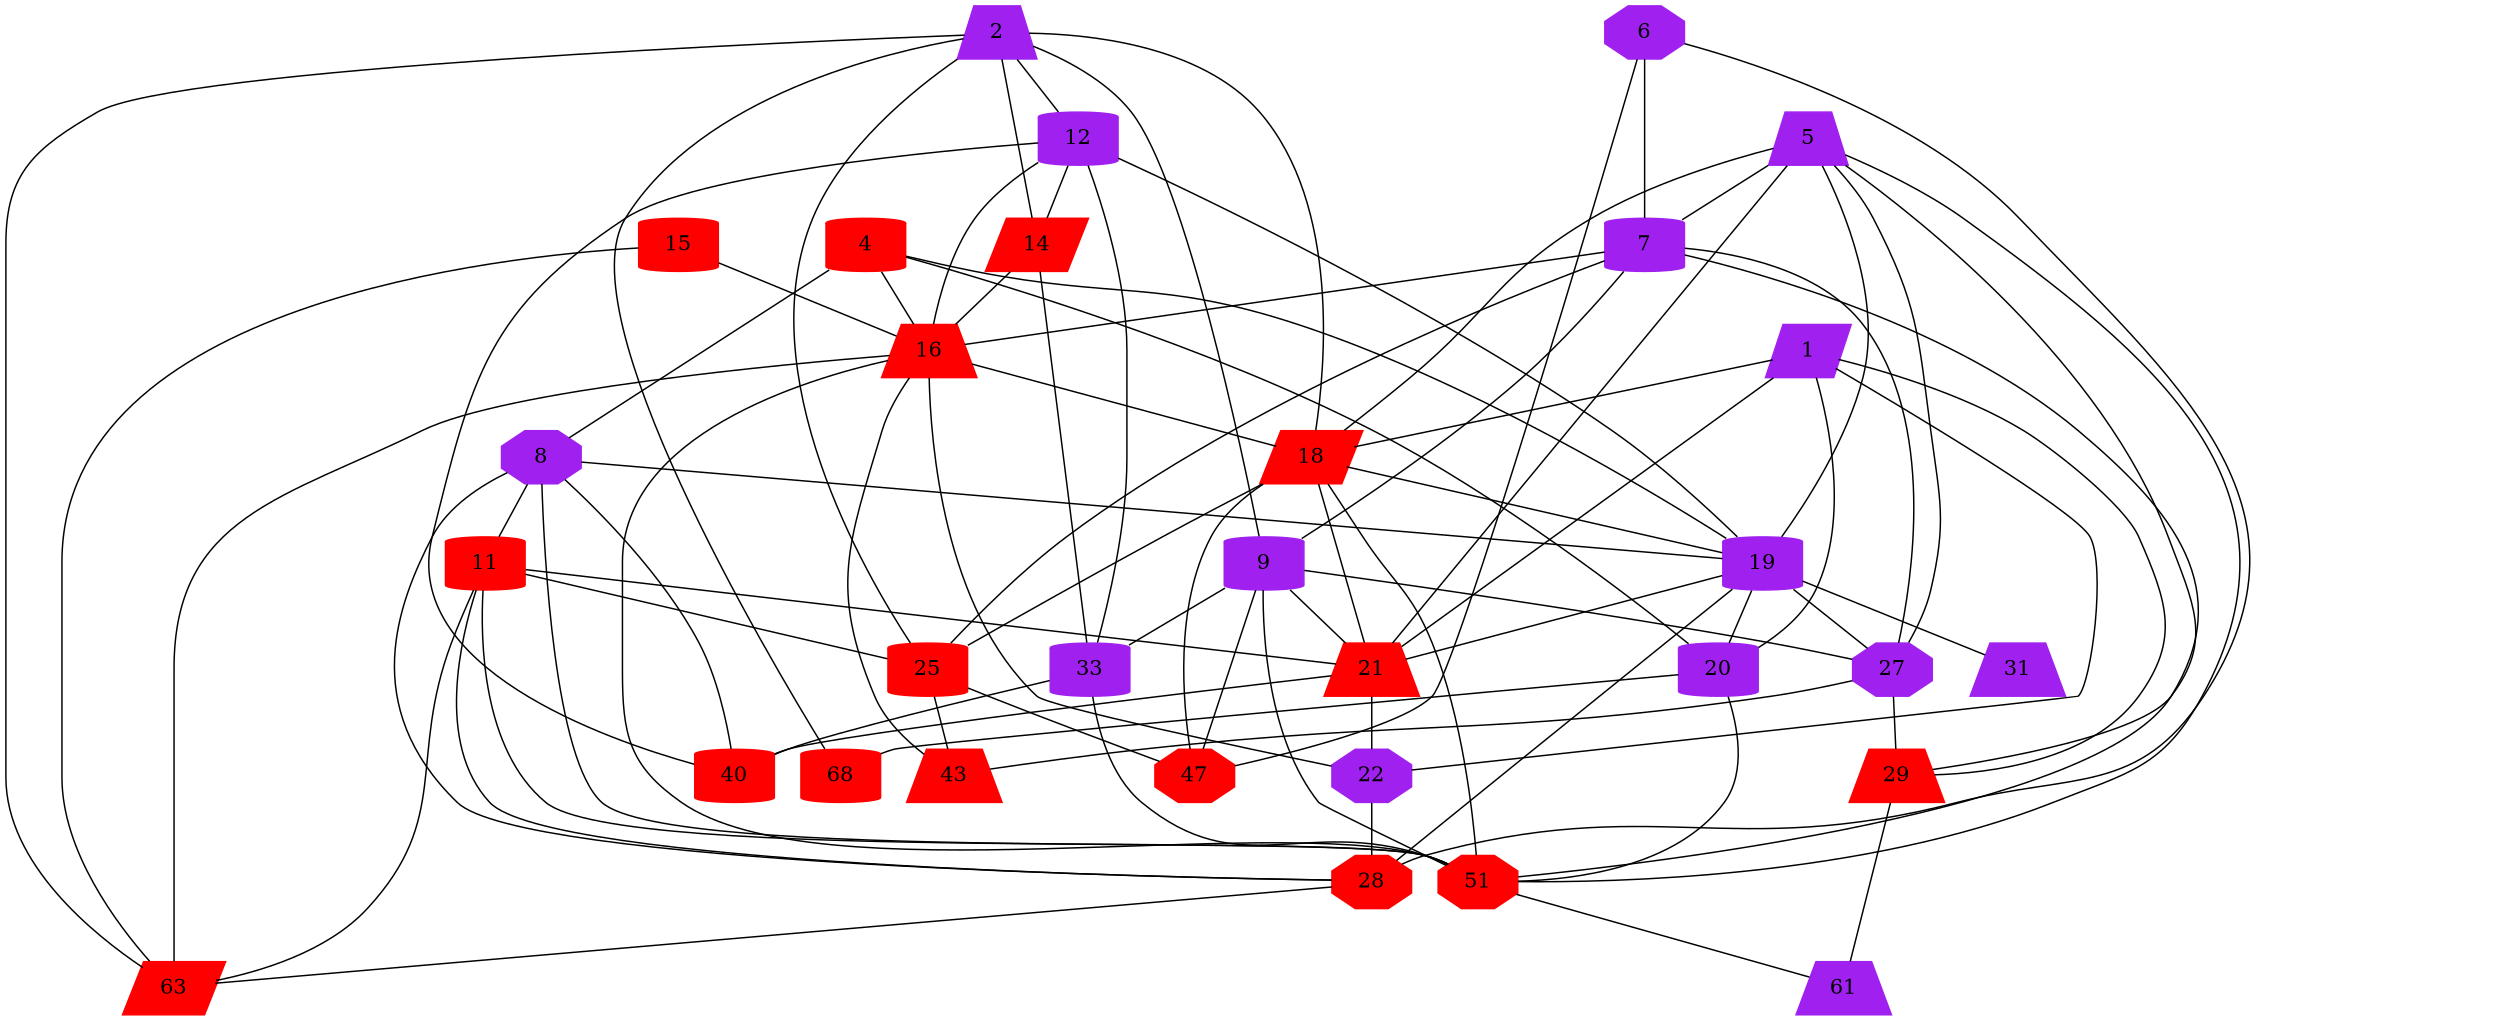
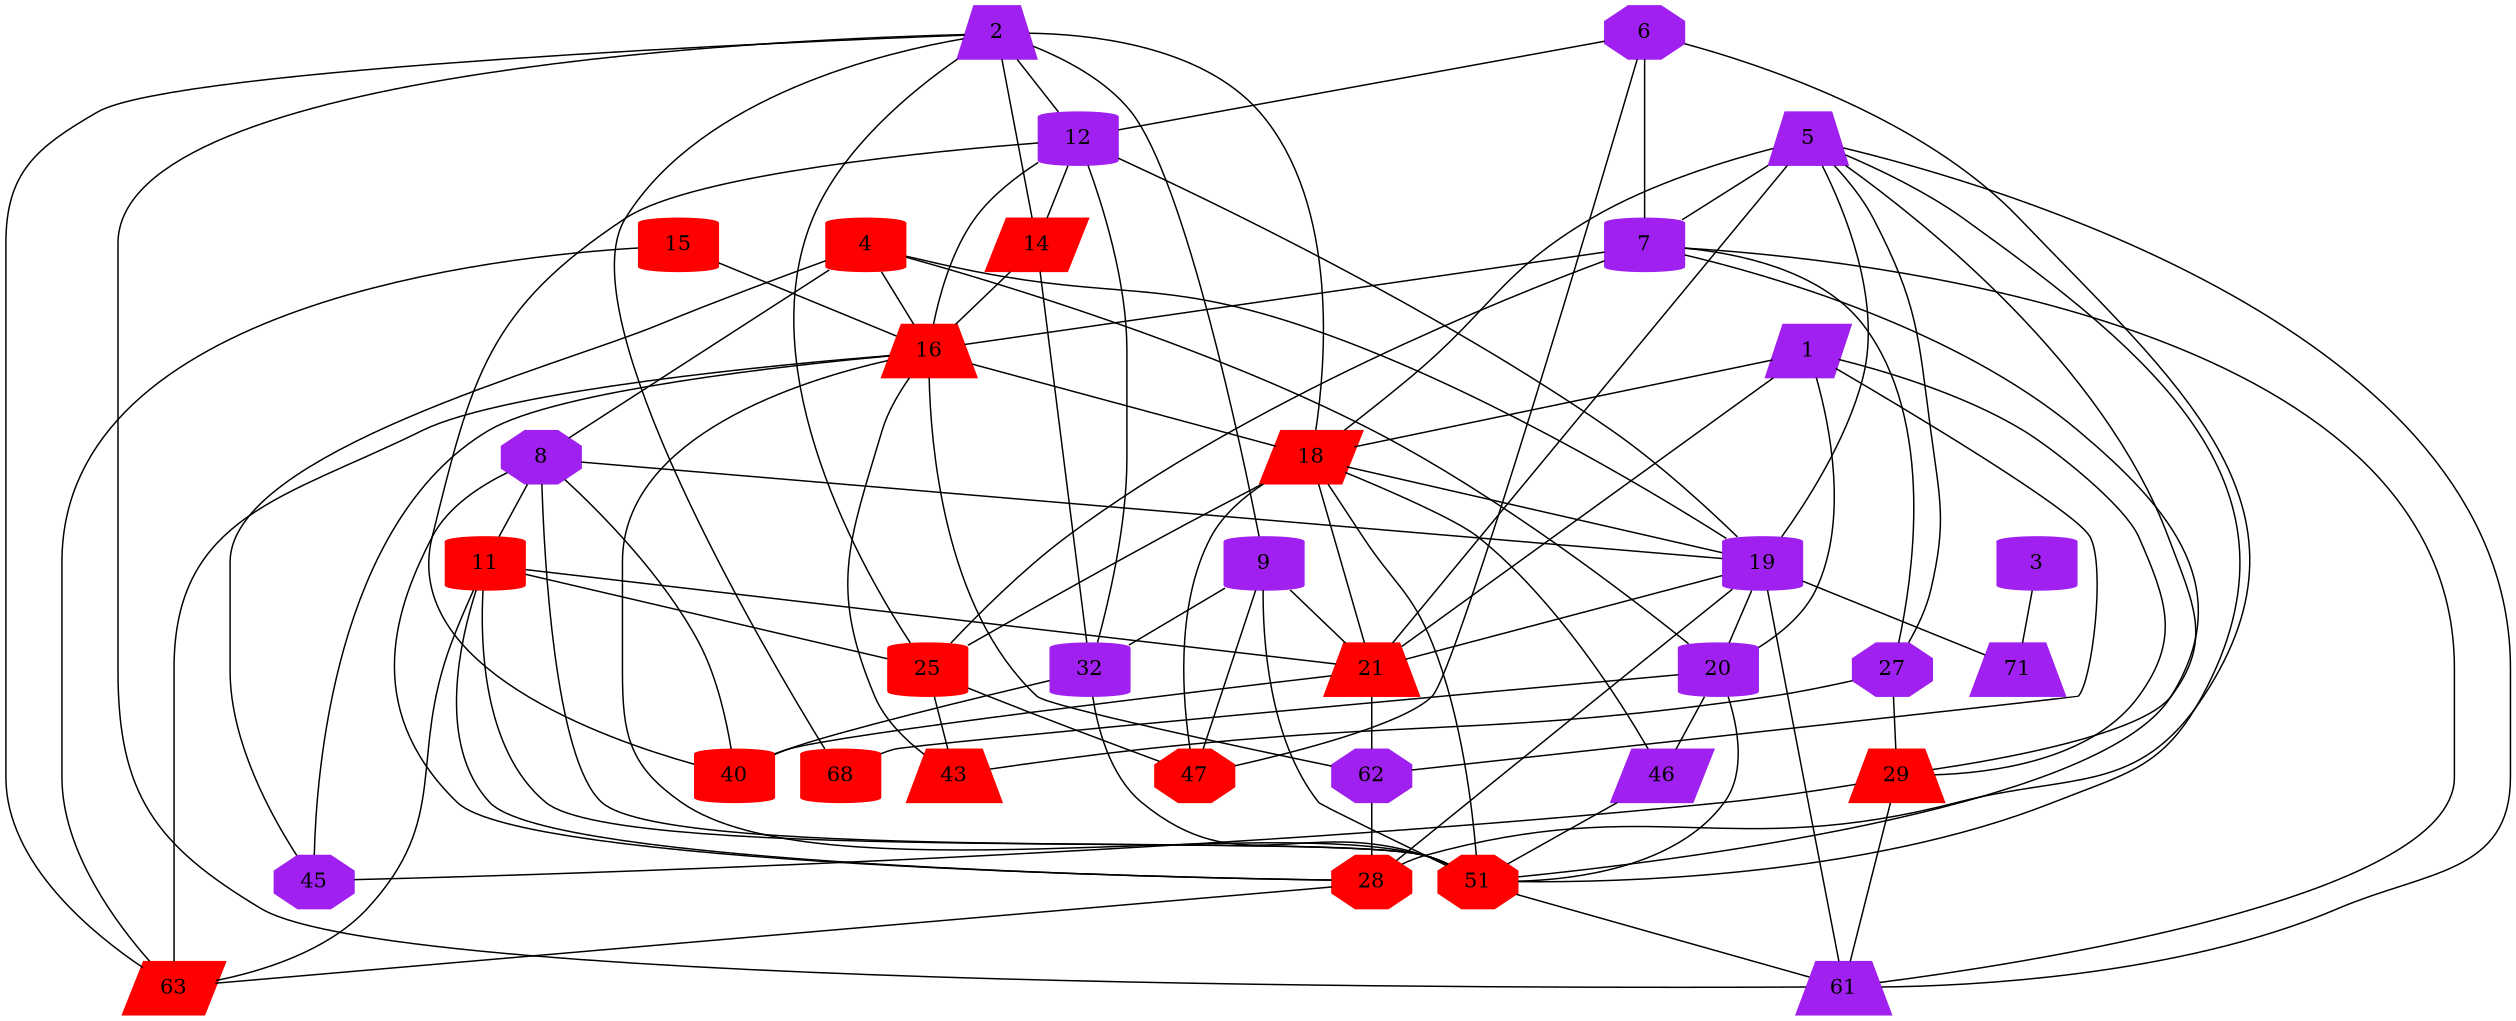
edge "6" -- "12": added
edge "7" -- "9": now "7" -- "61"
node "3": added
edge "9" -- "27": removed
edge "19" -- "27": now "19" -- "61"
edge "5" -- "61": added
node "33": label "33" -> "32"
node "31": label "31" -> "71"
node "22": label "22" -> "62"
node "46": added
node "45": added
edge "2" -- "61": added
